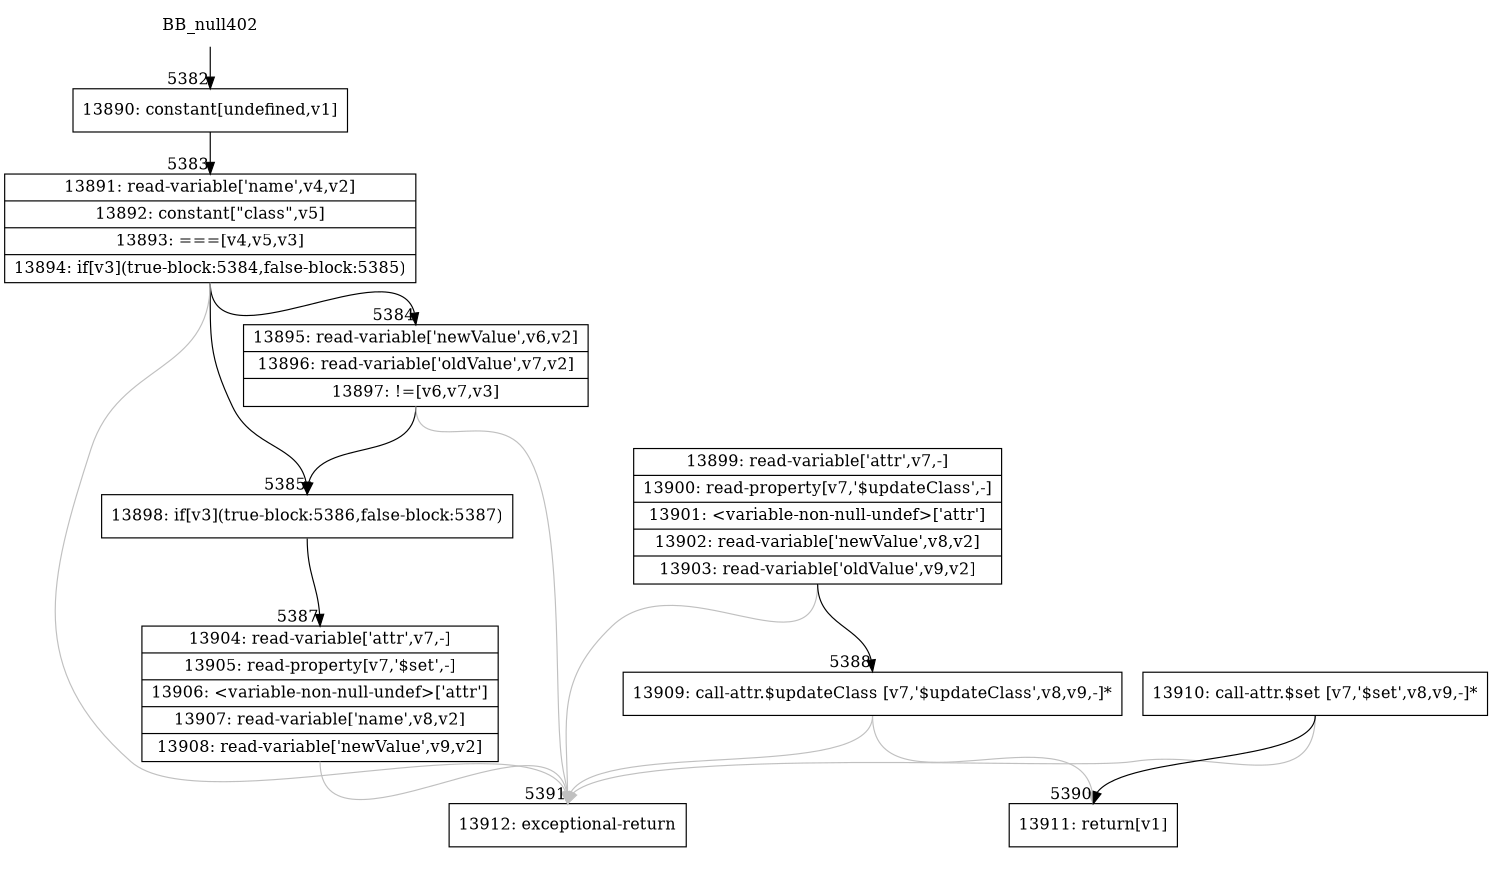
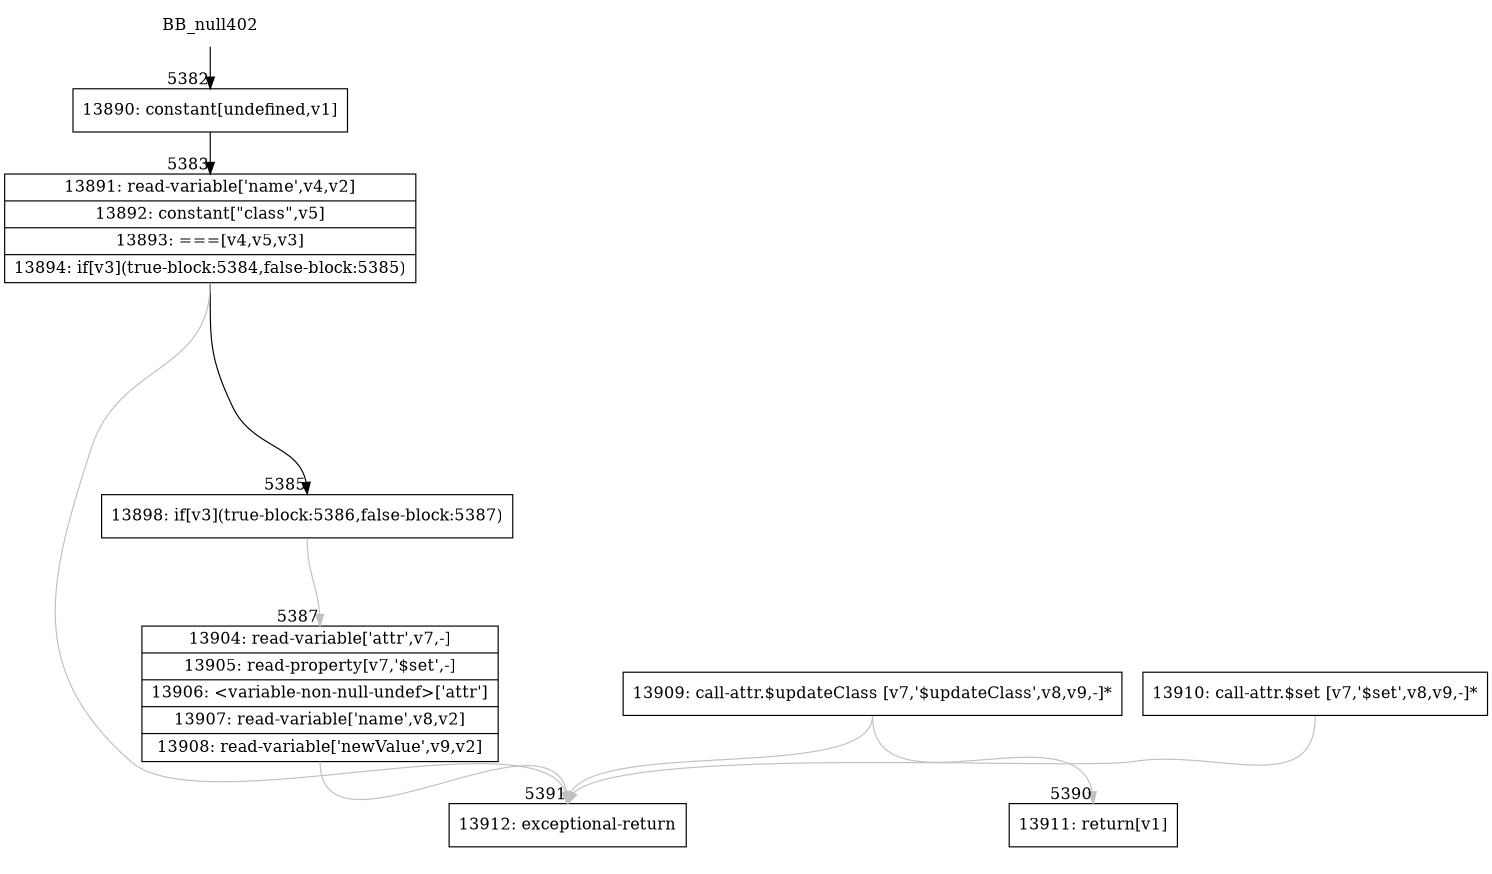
node "13895: read-variable['newValue',v6,v2]": removed
node "13899: read-variable['attr',v7,-]": removed
edge "13898: if[v3](true-block:5386,false-block:5387)" -> "13904: read-variable['attr',v7,-]": color black -> gray
edge "13910: call-attr.$set [v7,'$set',v8,v9,-]*" -> "13911: return[v1]": removed
